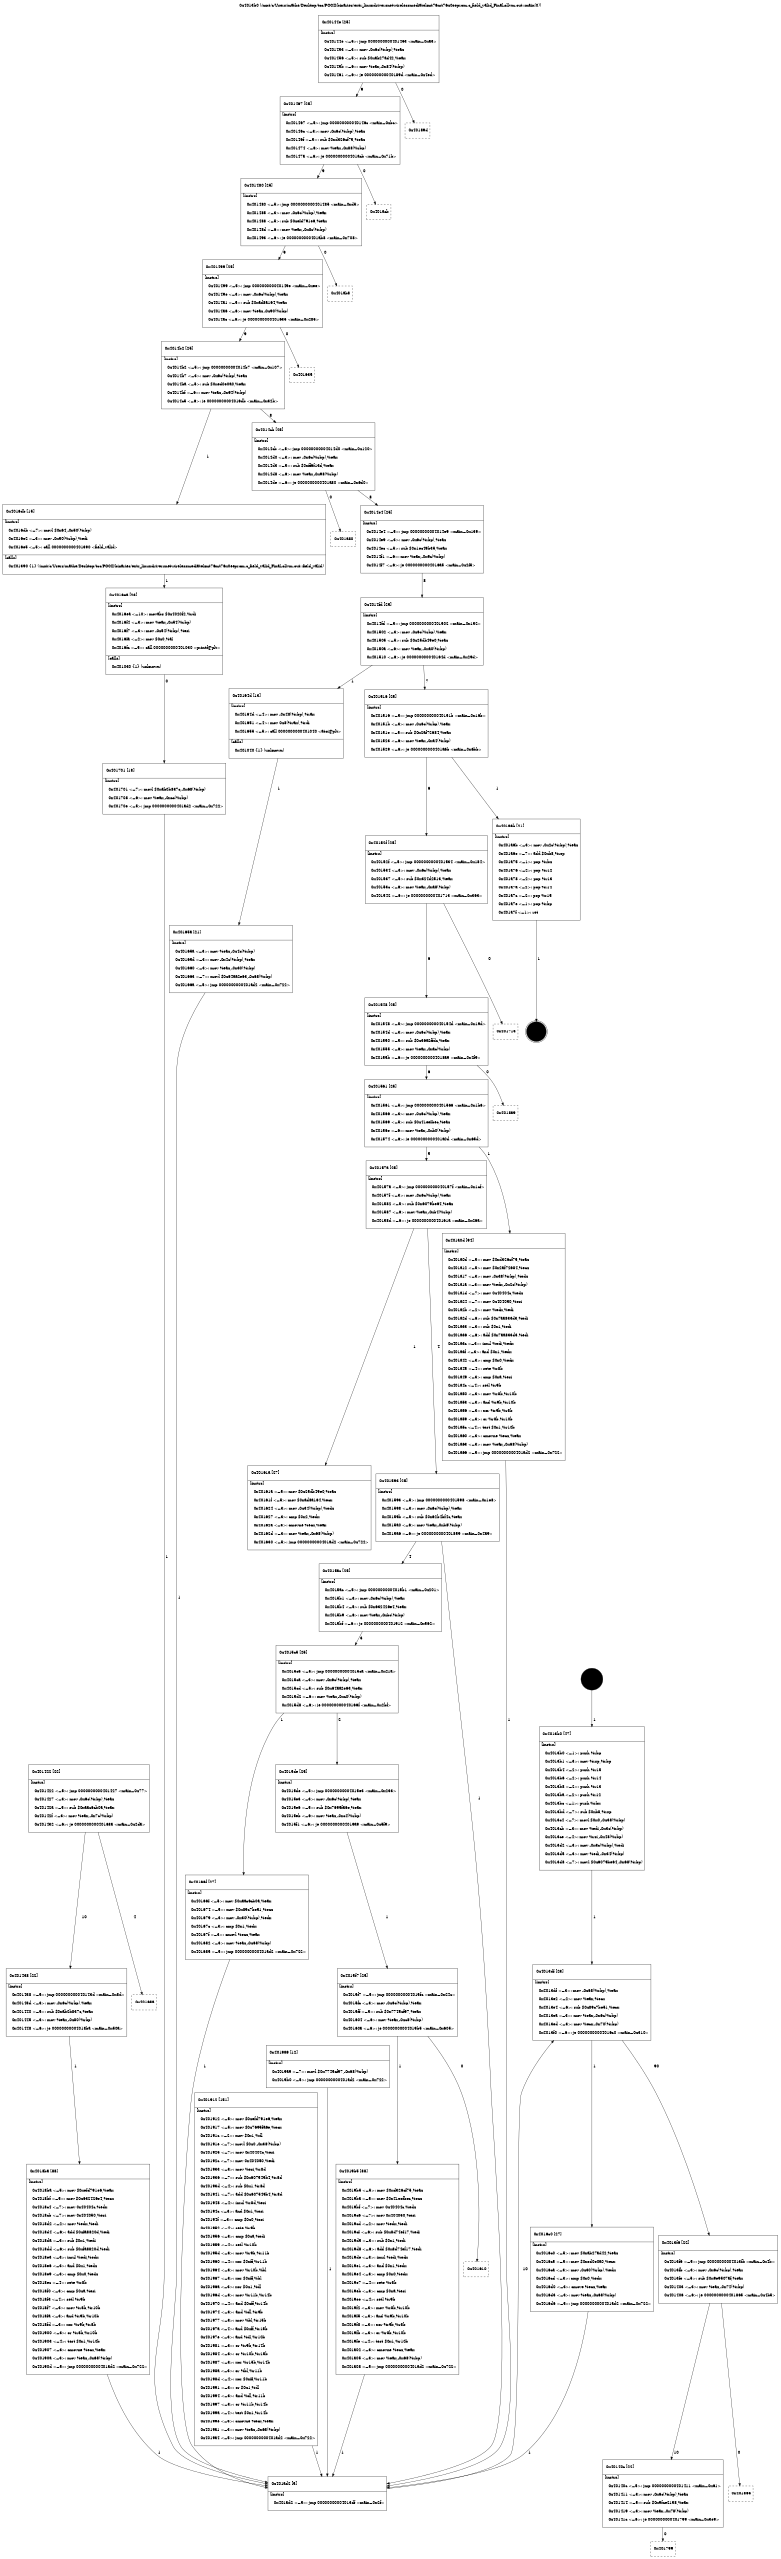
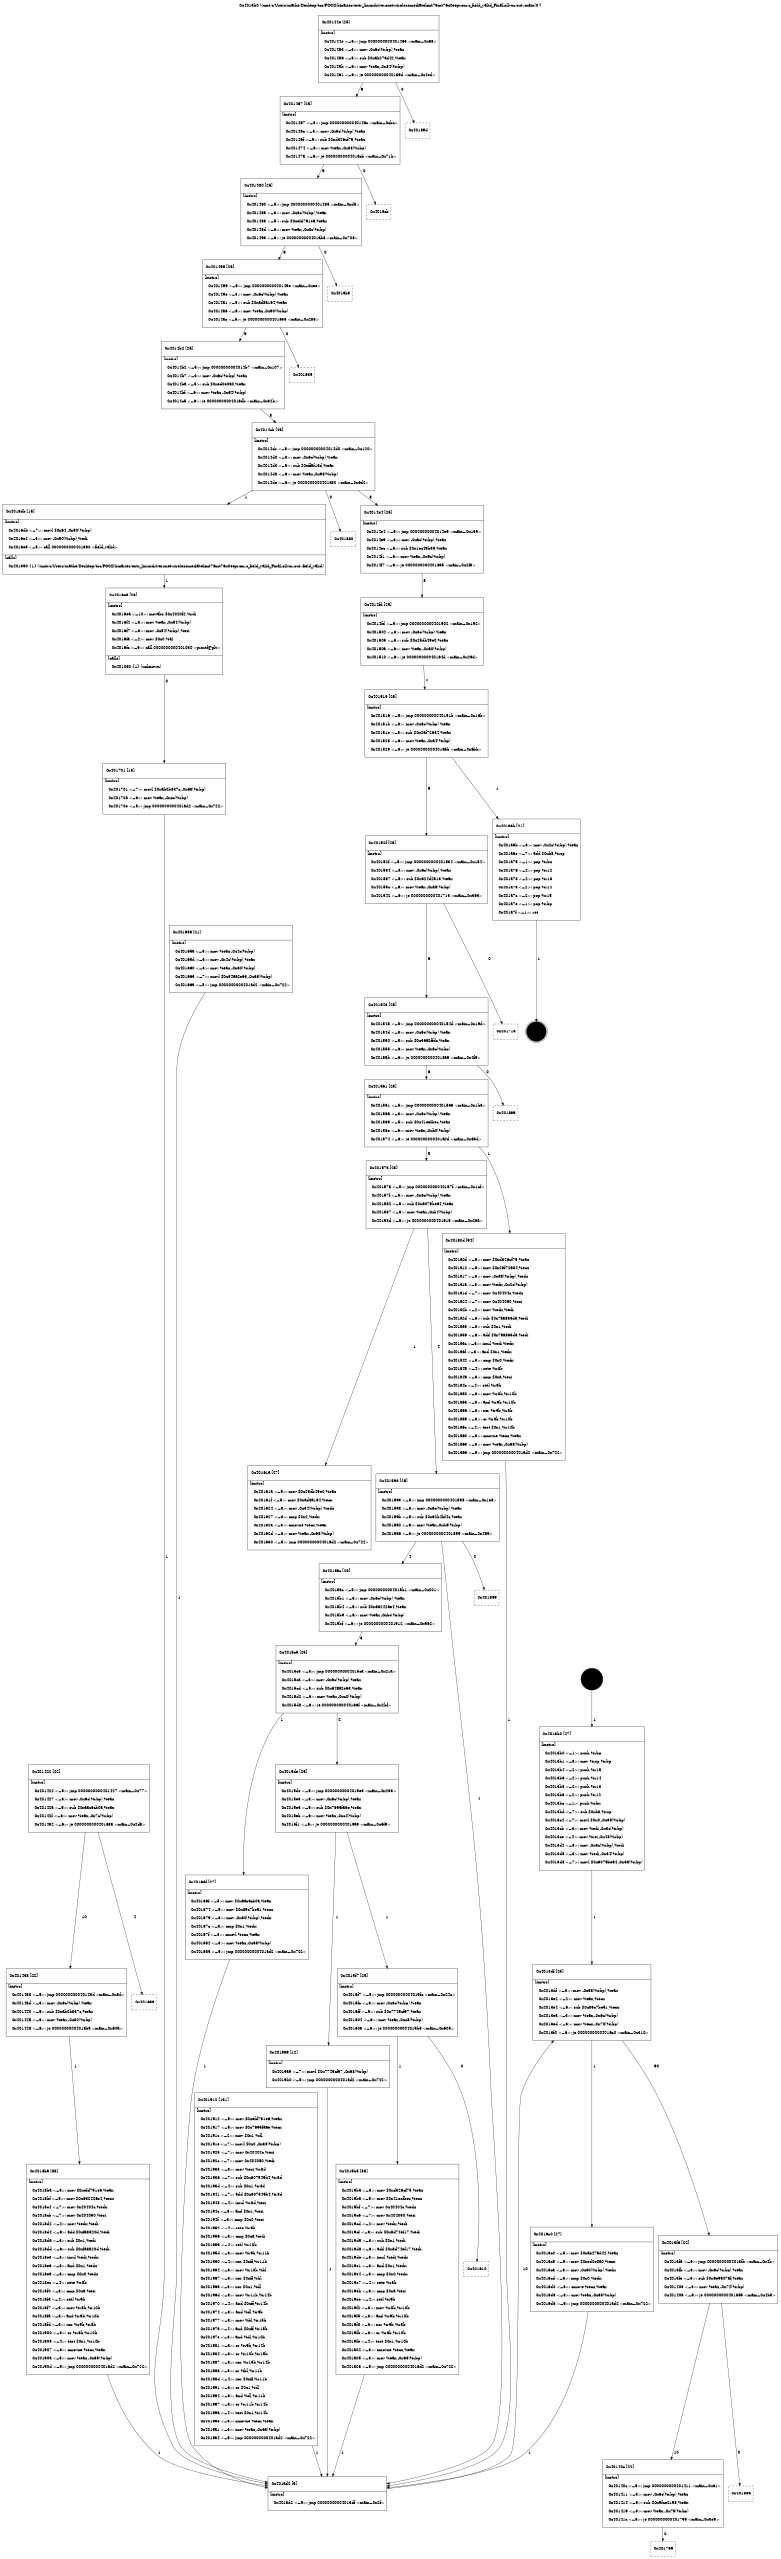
edge "0x4014b2 [25]" -> "0x4016db [15]": now "0x4014cb [25]" -> "0x4016db [15]"
node "0x40164d [13]": removed
node "0x401859": added
edge "0x4015de [25]" -> "0x4019a9 [12]": added, label "1"
